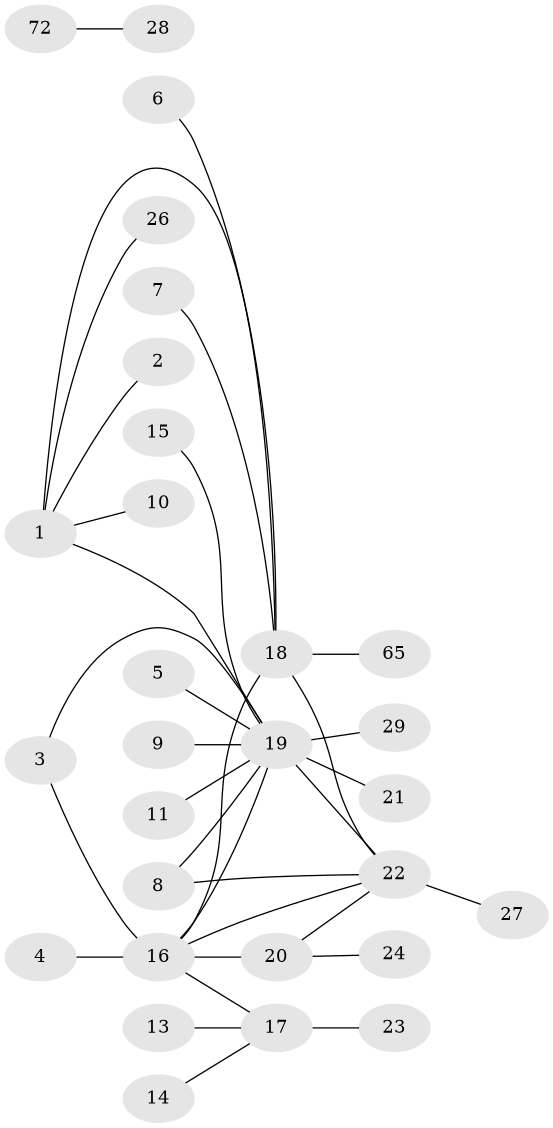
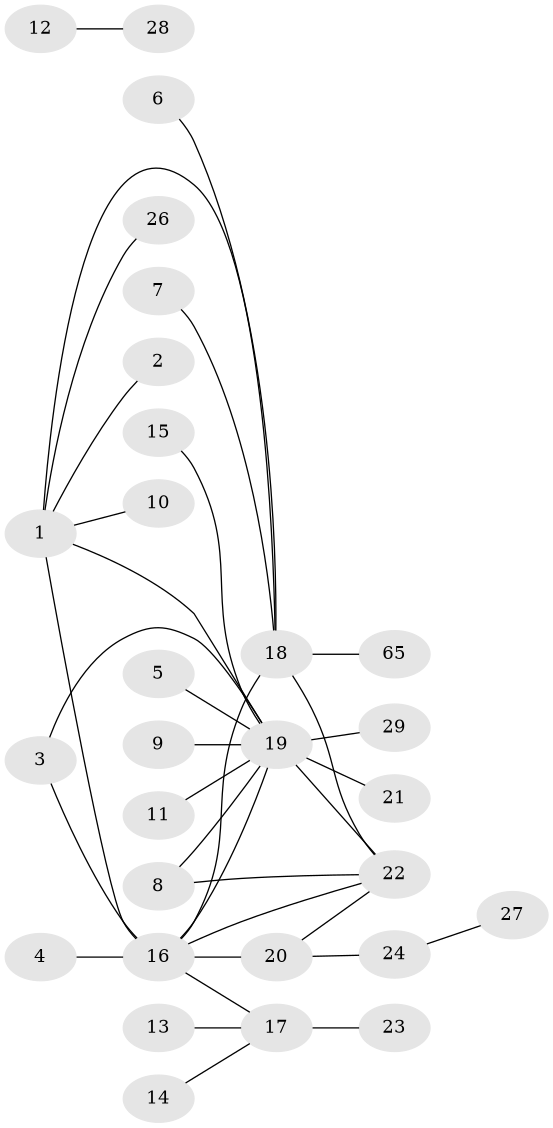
node "72": label "72" -> "12"
edge "1" -- "16": added
edge "22" -- "27": now "24" -- "27"
